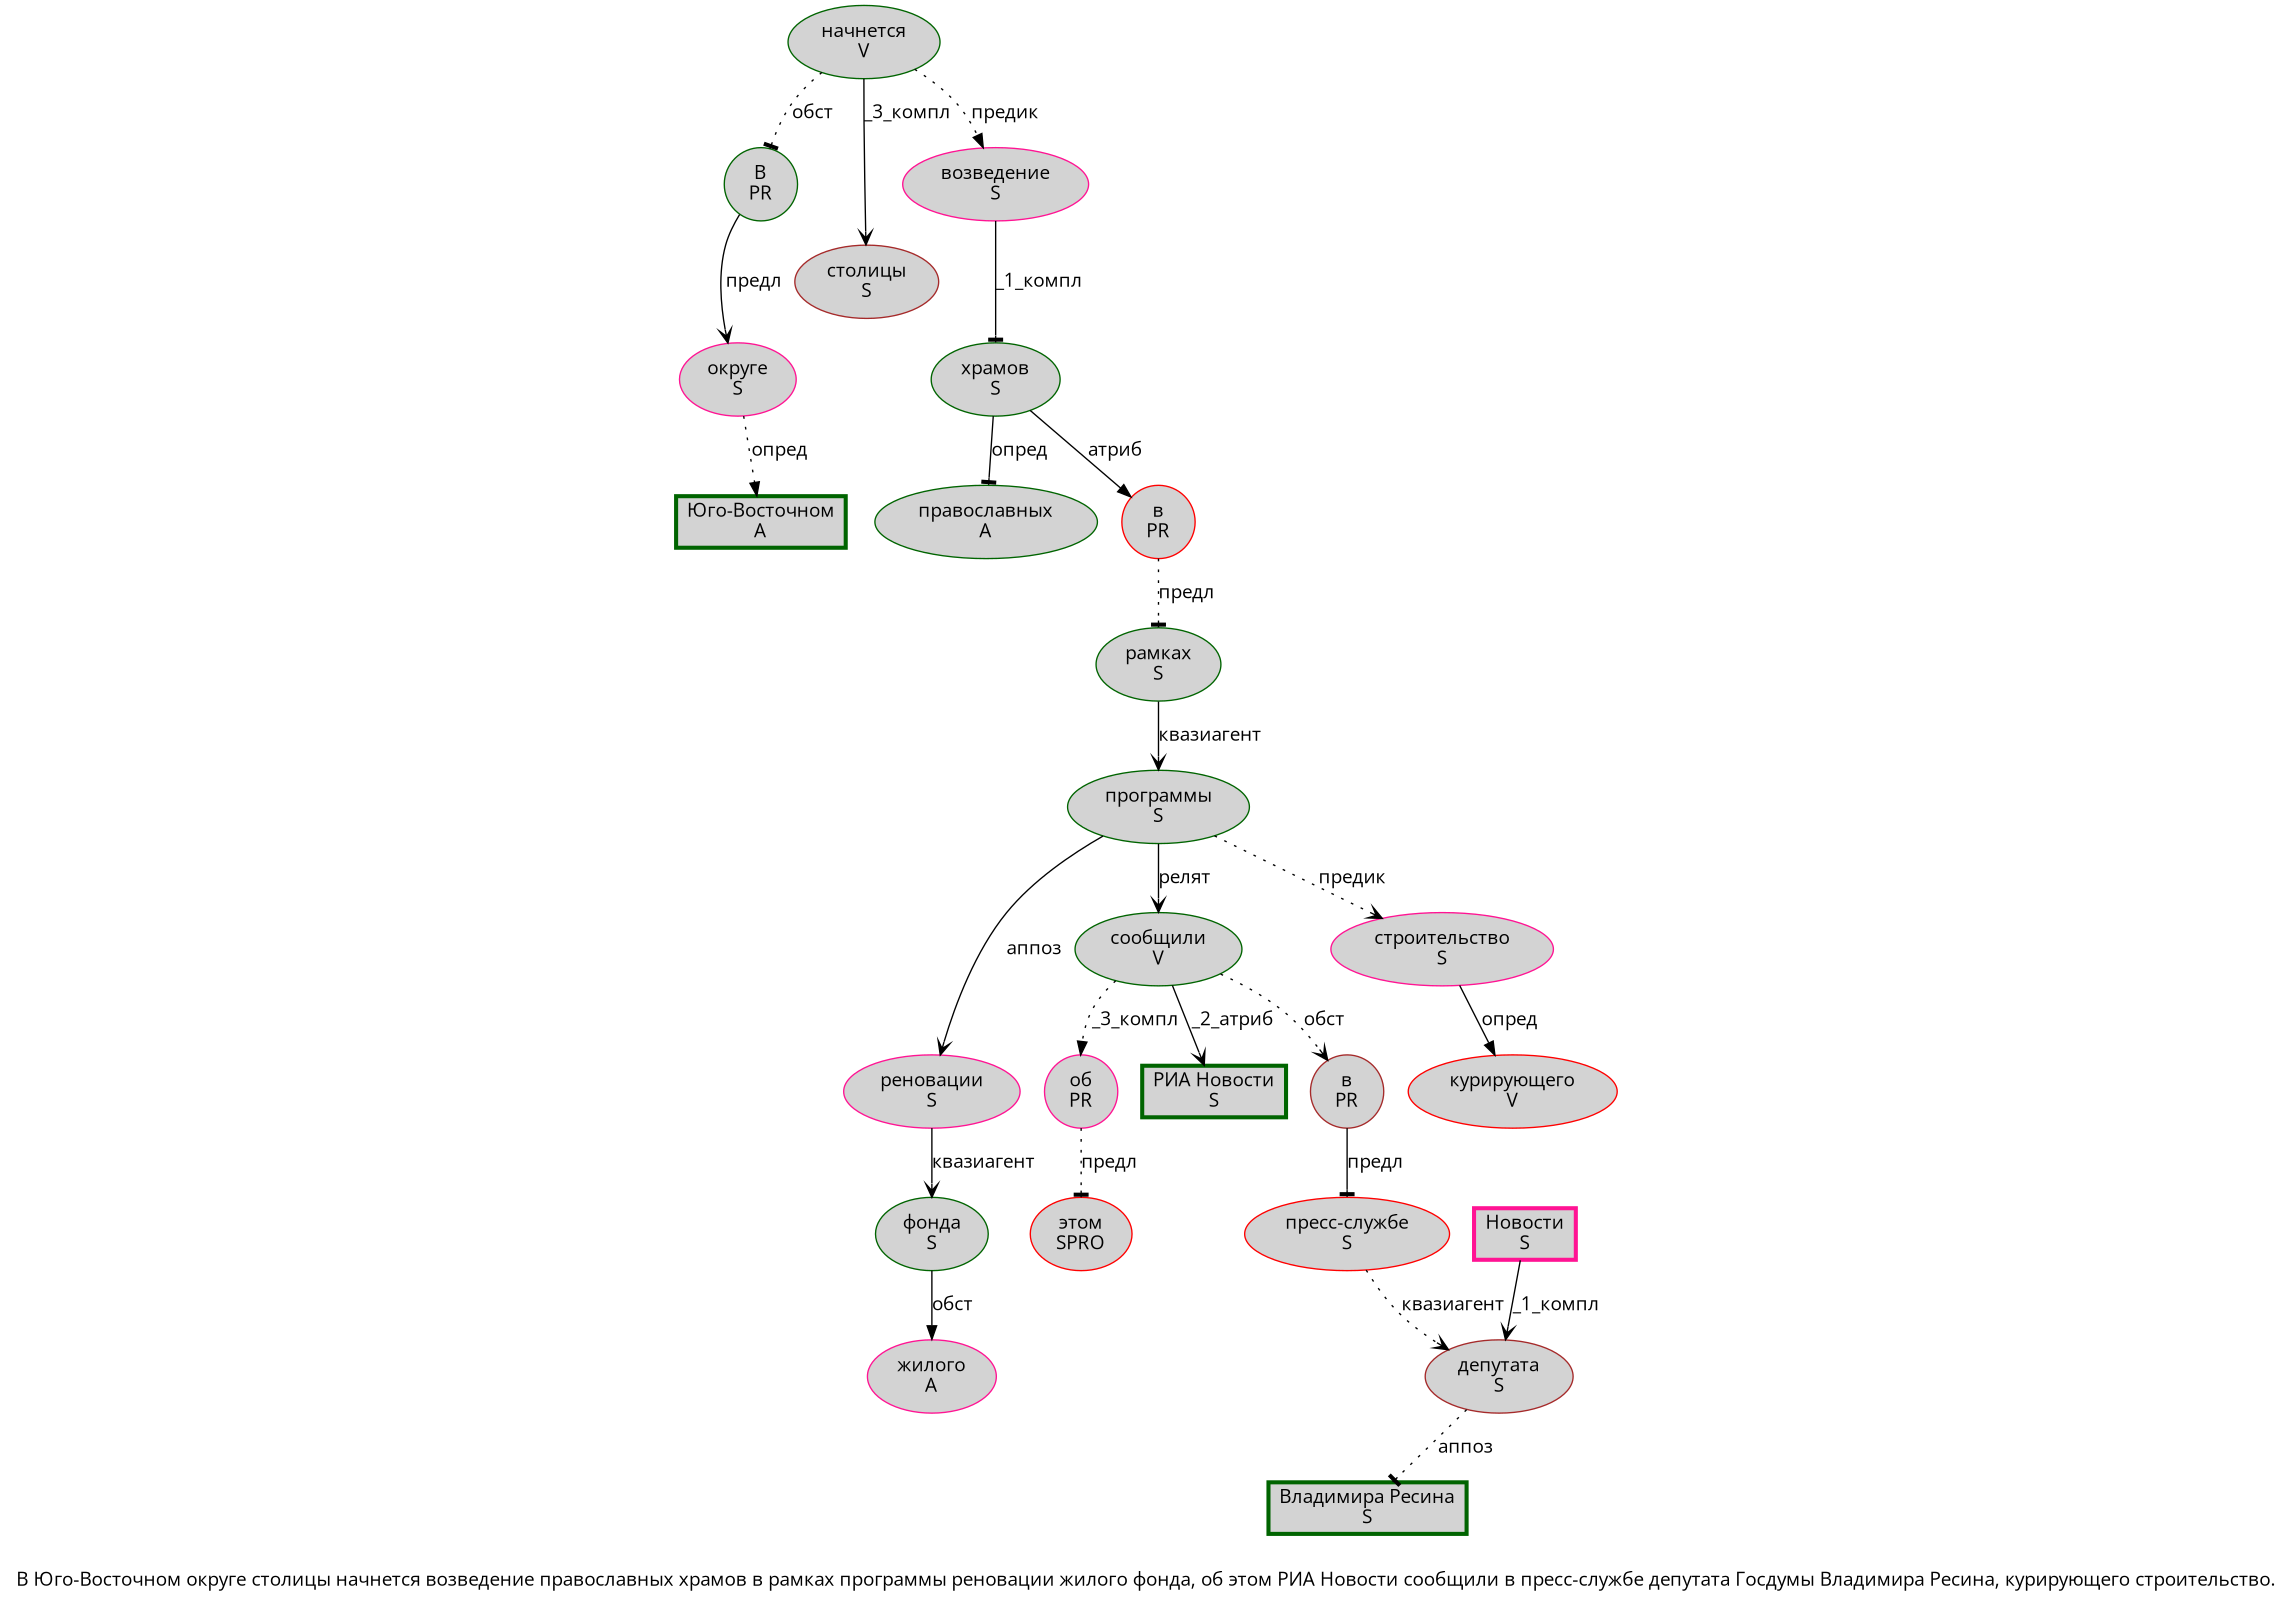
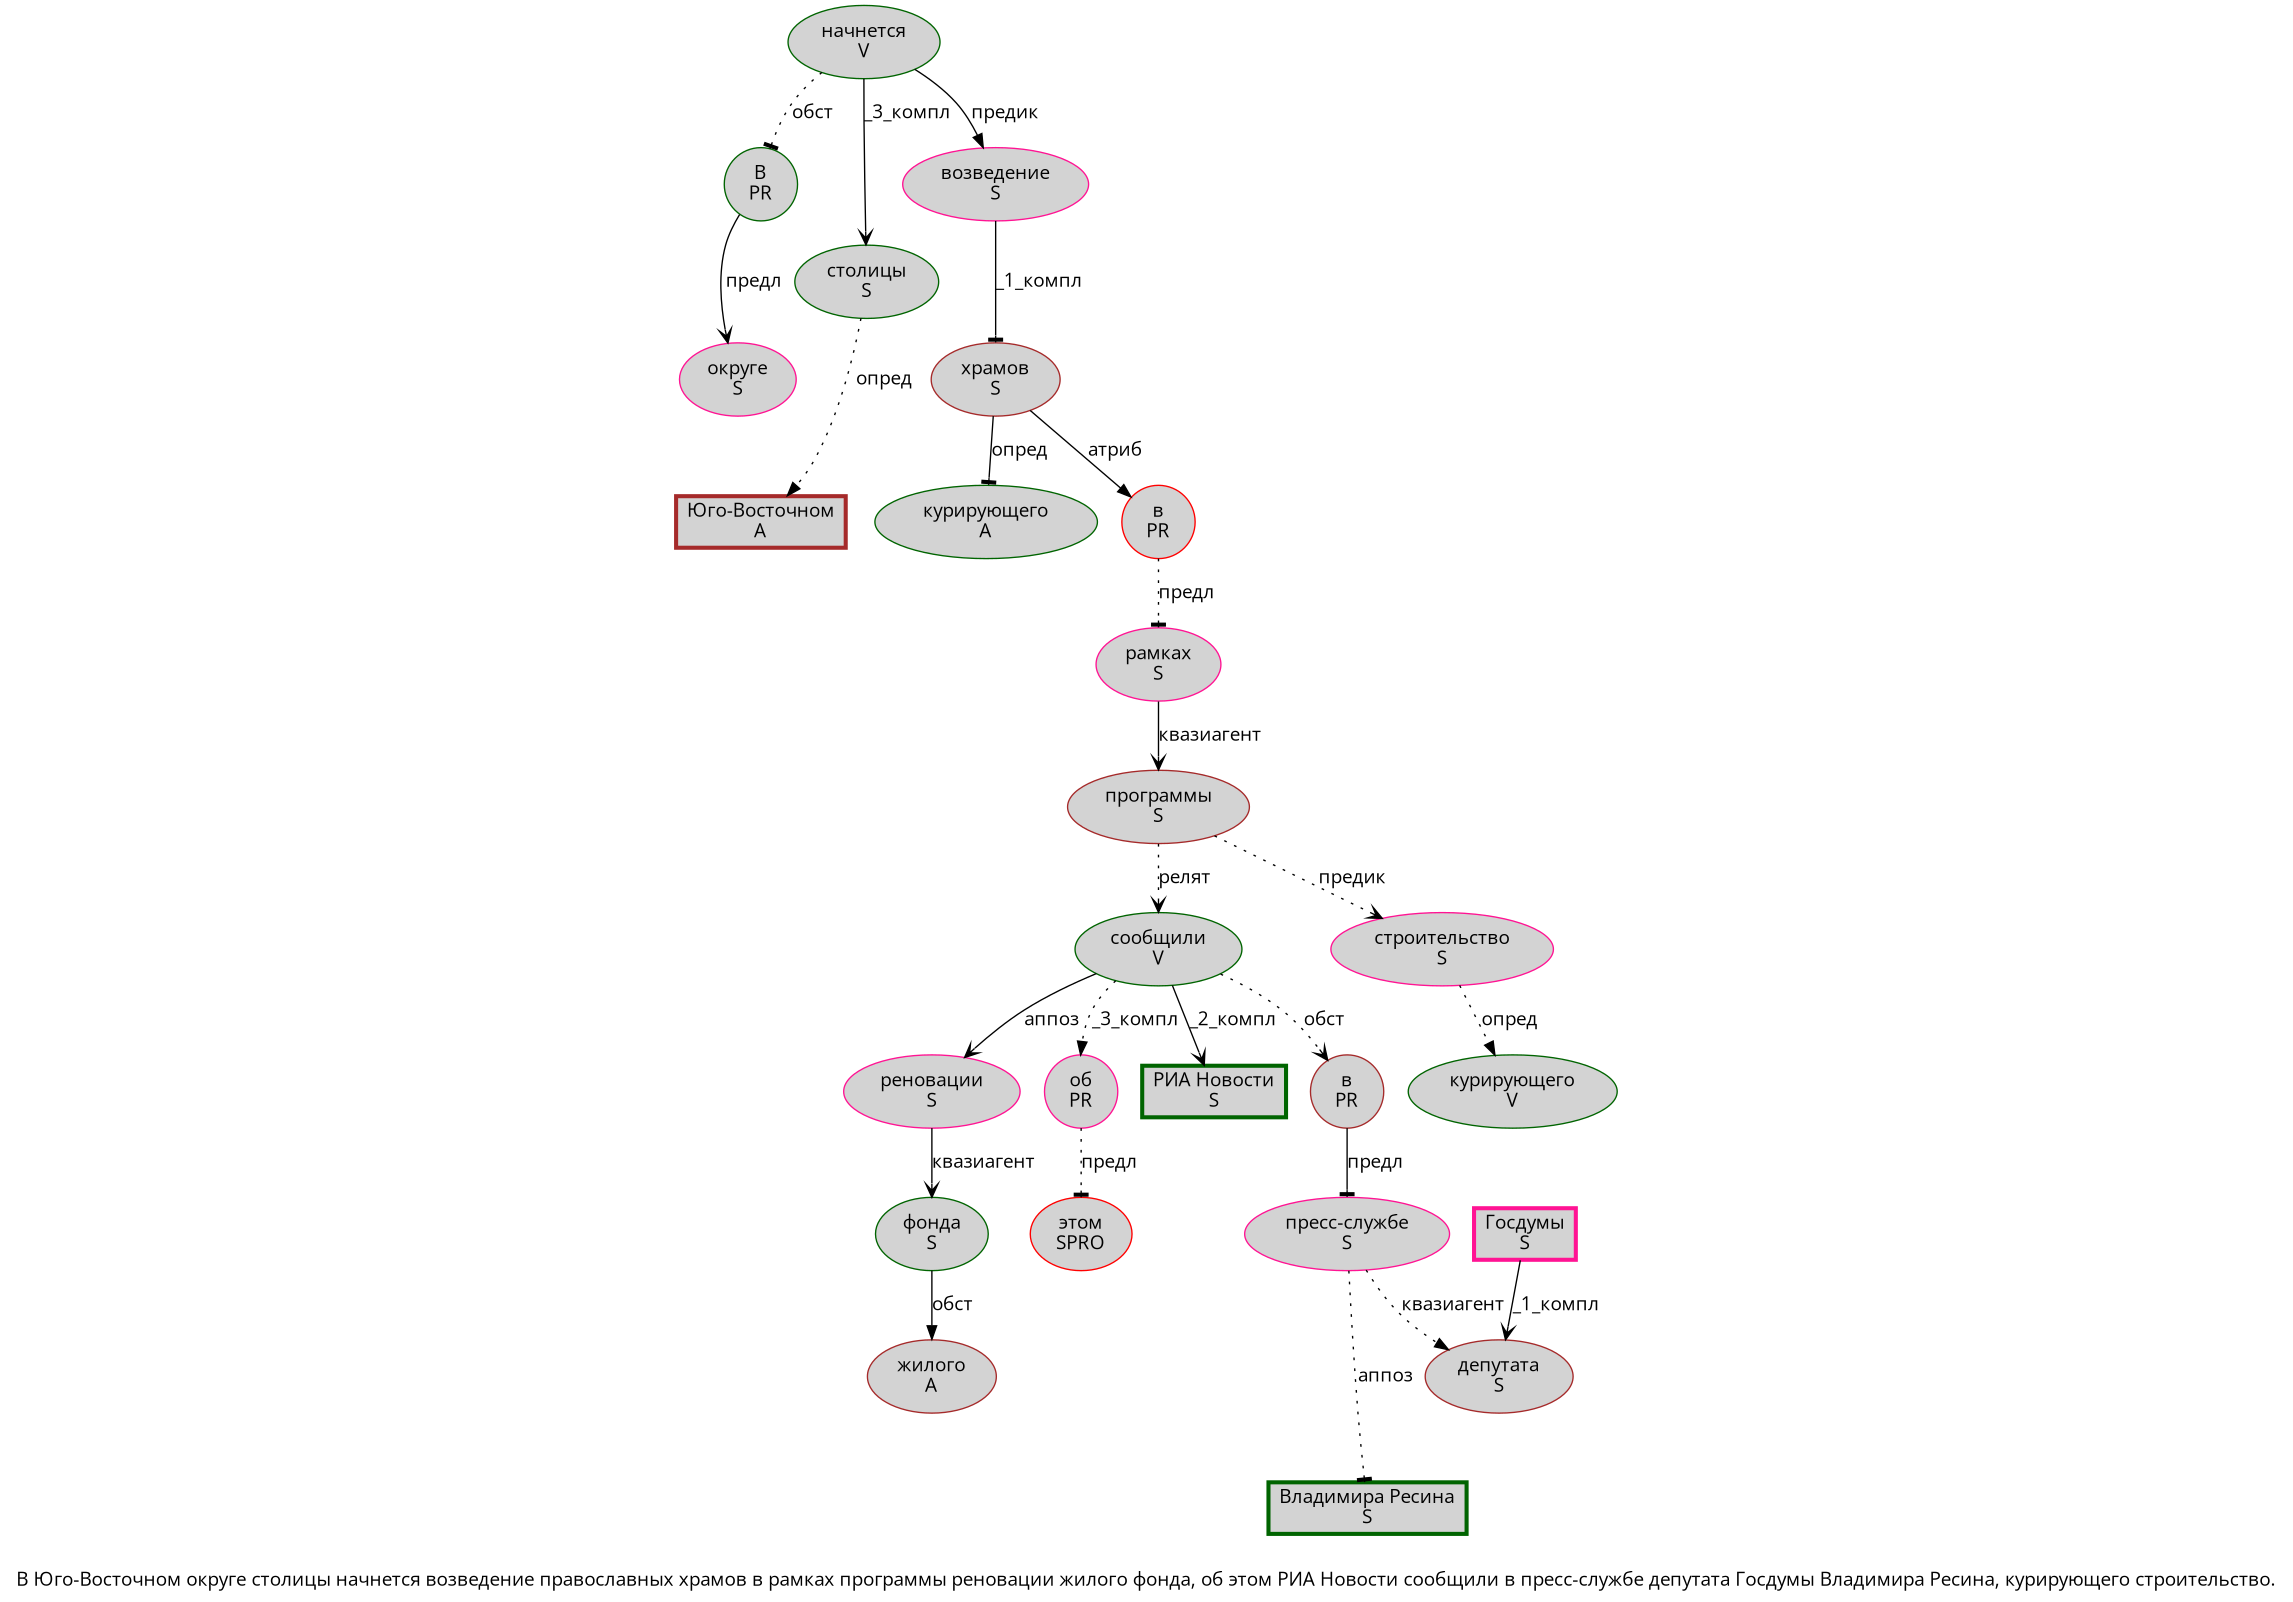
edge "начнется V" -> "возведение S": style dotted -> solid
node "столицы S": color brown -> darkgreen
node "храмов S": color darkgreen -> brown
edge "округе S" -> "Юго-Восточном A": now "столицы S" -> "Юго-Восточном A"
node "Юго-Восточном A": color darkgreen -> brown
node "православных A": label "православных A" -> "курирующего A"
node "рамках S": color darkgreen -> deeppink
node "программы S": color darkgreen -> brown
edge "программы S" -> "сообщили V": style solid -> dotted
edge "программы S" -> "реновации S": now "сообщили V" -> "реновации S"
edge "строительство S" -> "курирующего V": style solid -> dotted
edge "сообщили V" -> "РИА Новости S": label "_2_атриб" -> "_2_компл"
node "курирующего V": color red -> darkgreen
node "пресс-службе S": color red -> deeppink
node "Новости S": label "Новости S" -> "Госдумы S"
edge "пресс-службе S" -> "депутата S": arrowhead vee -> normal
node "жилого A": color deeppink -> brown
edge "депутата S" -> "Владимира Ресина S": now "пресс-службе S" -> "Владимира Ресина S"
